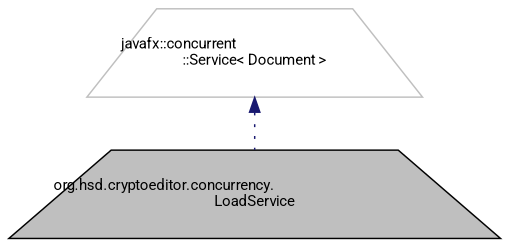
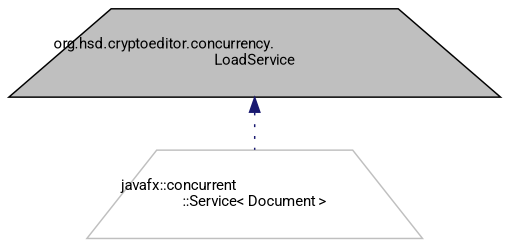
edge "org.hsd.cryptoeditor.concurrency. LoadService" -> "javafx::concurrent ::Service< Document >": reversed
